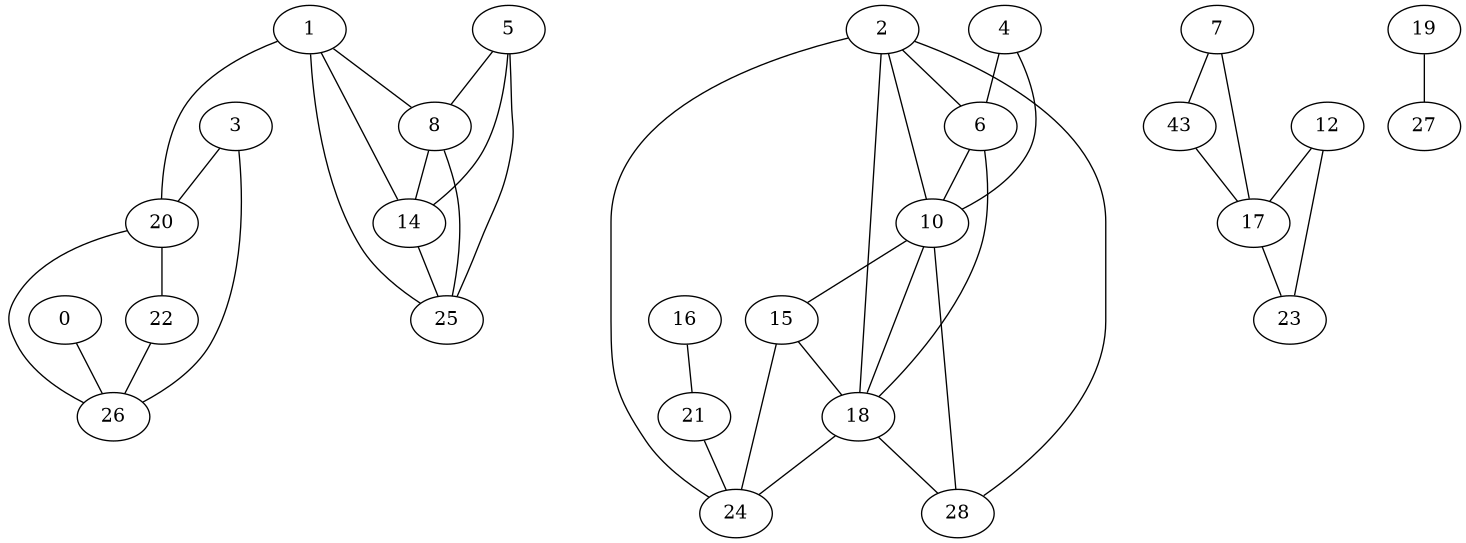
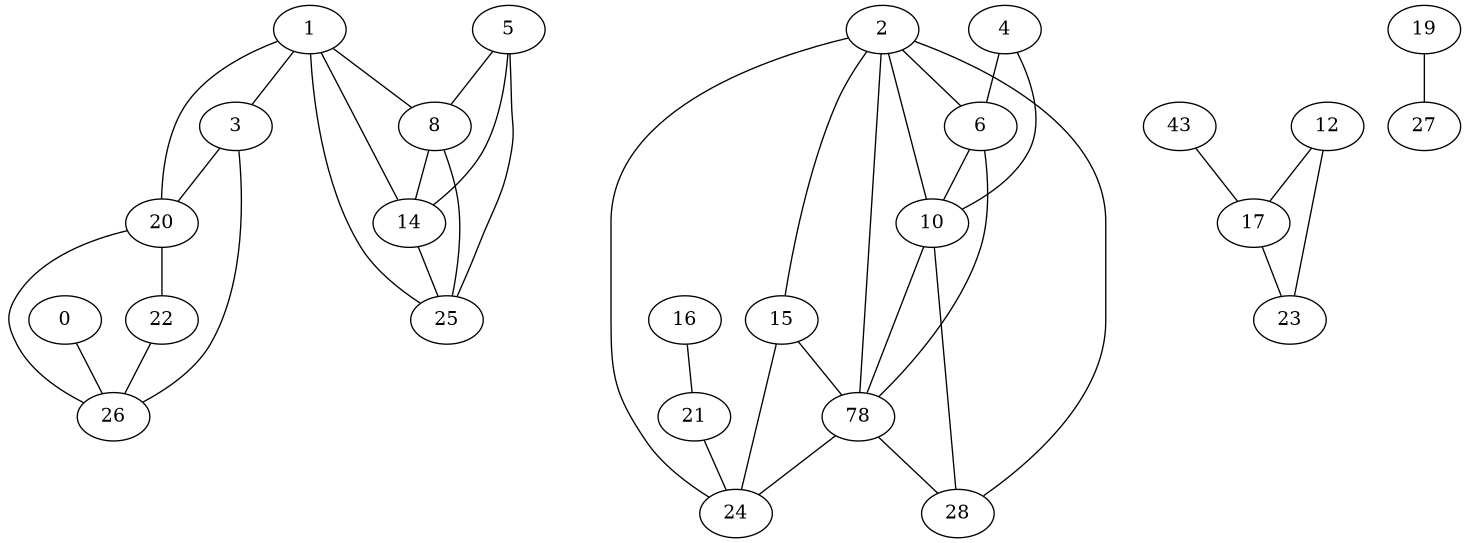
node "7": removed
edge "1" -- "3": added
edge "10" -- "15": now "2" -- "15"
node "18": label "18" -> "78"
